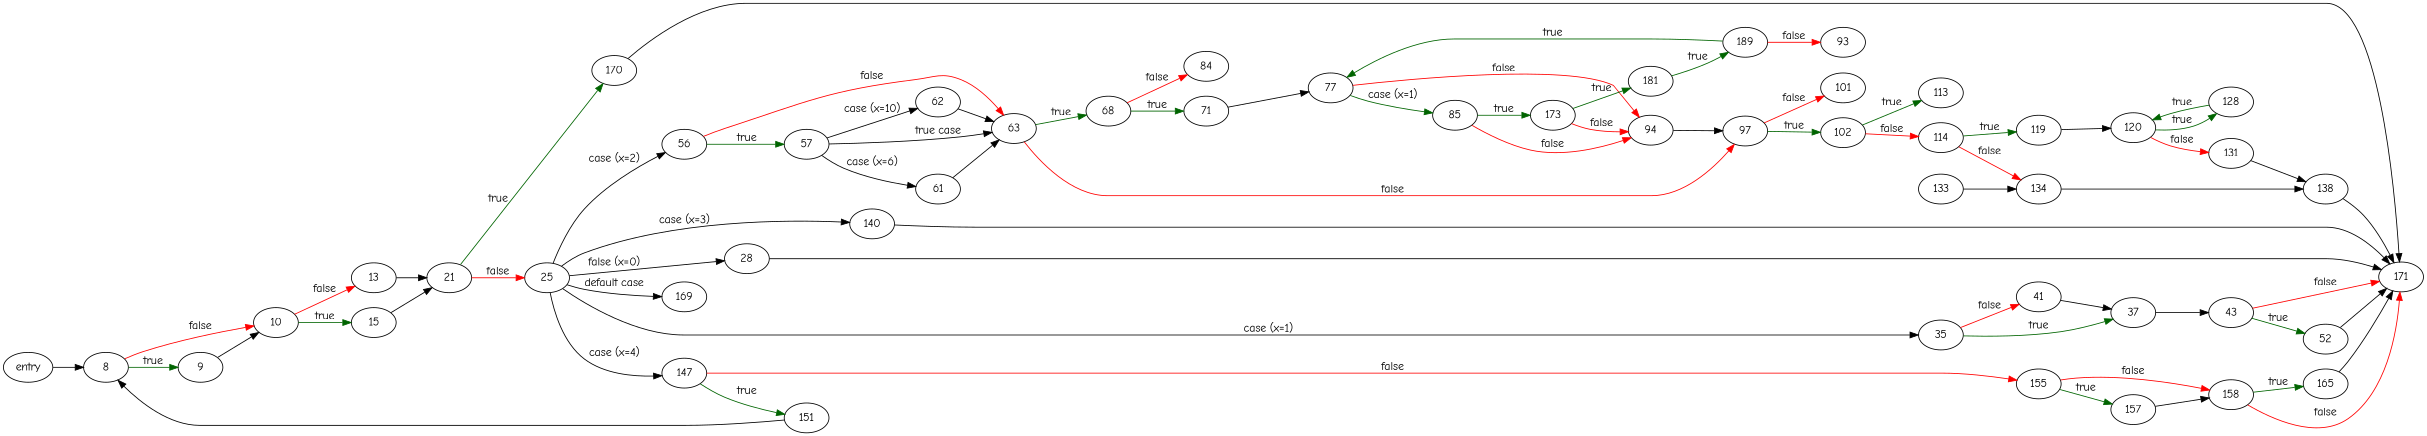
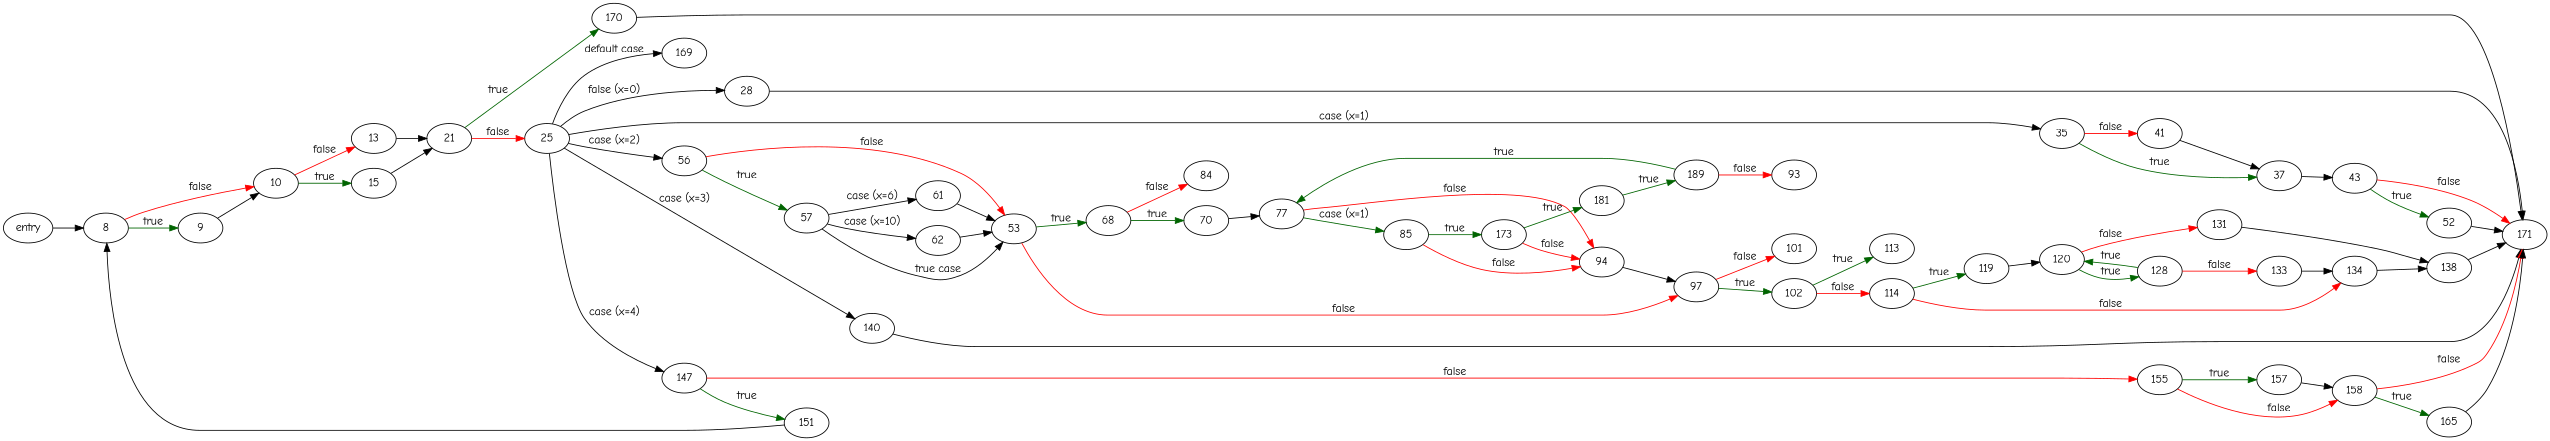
node "71": label "71" -> "70"
node "63": label "63" -> "53"
edge "128" -> "133": added, label "false"
